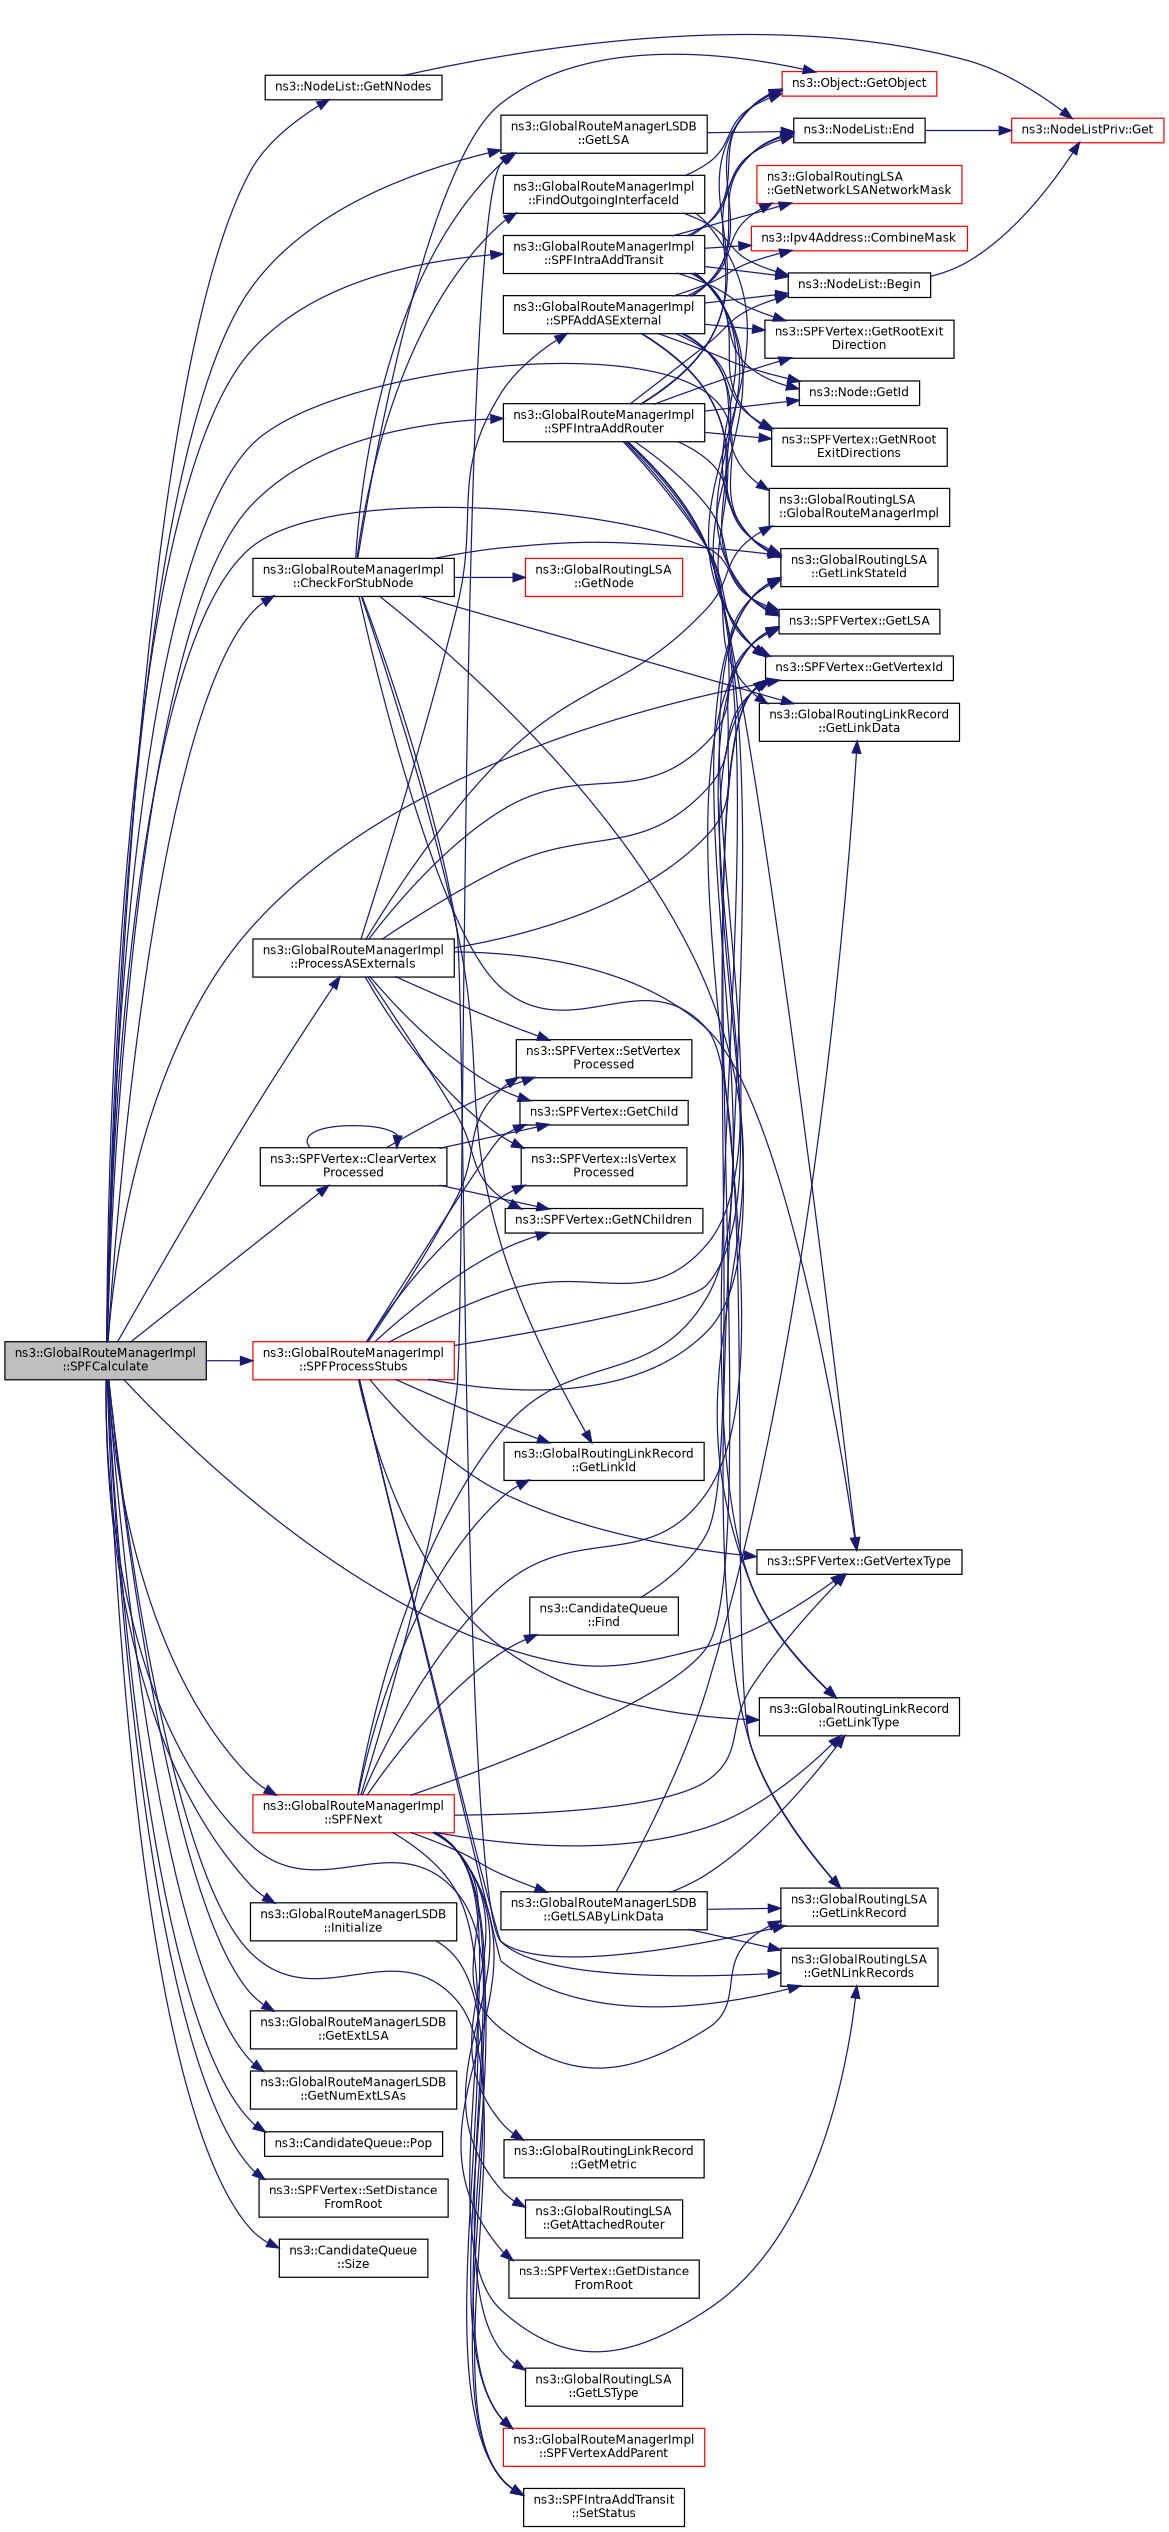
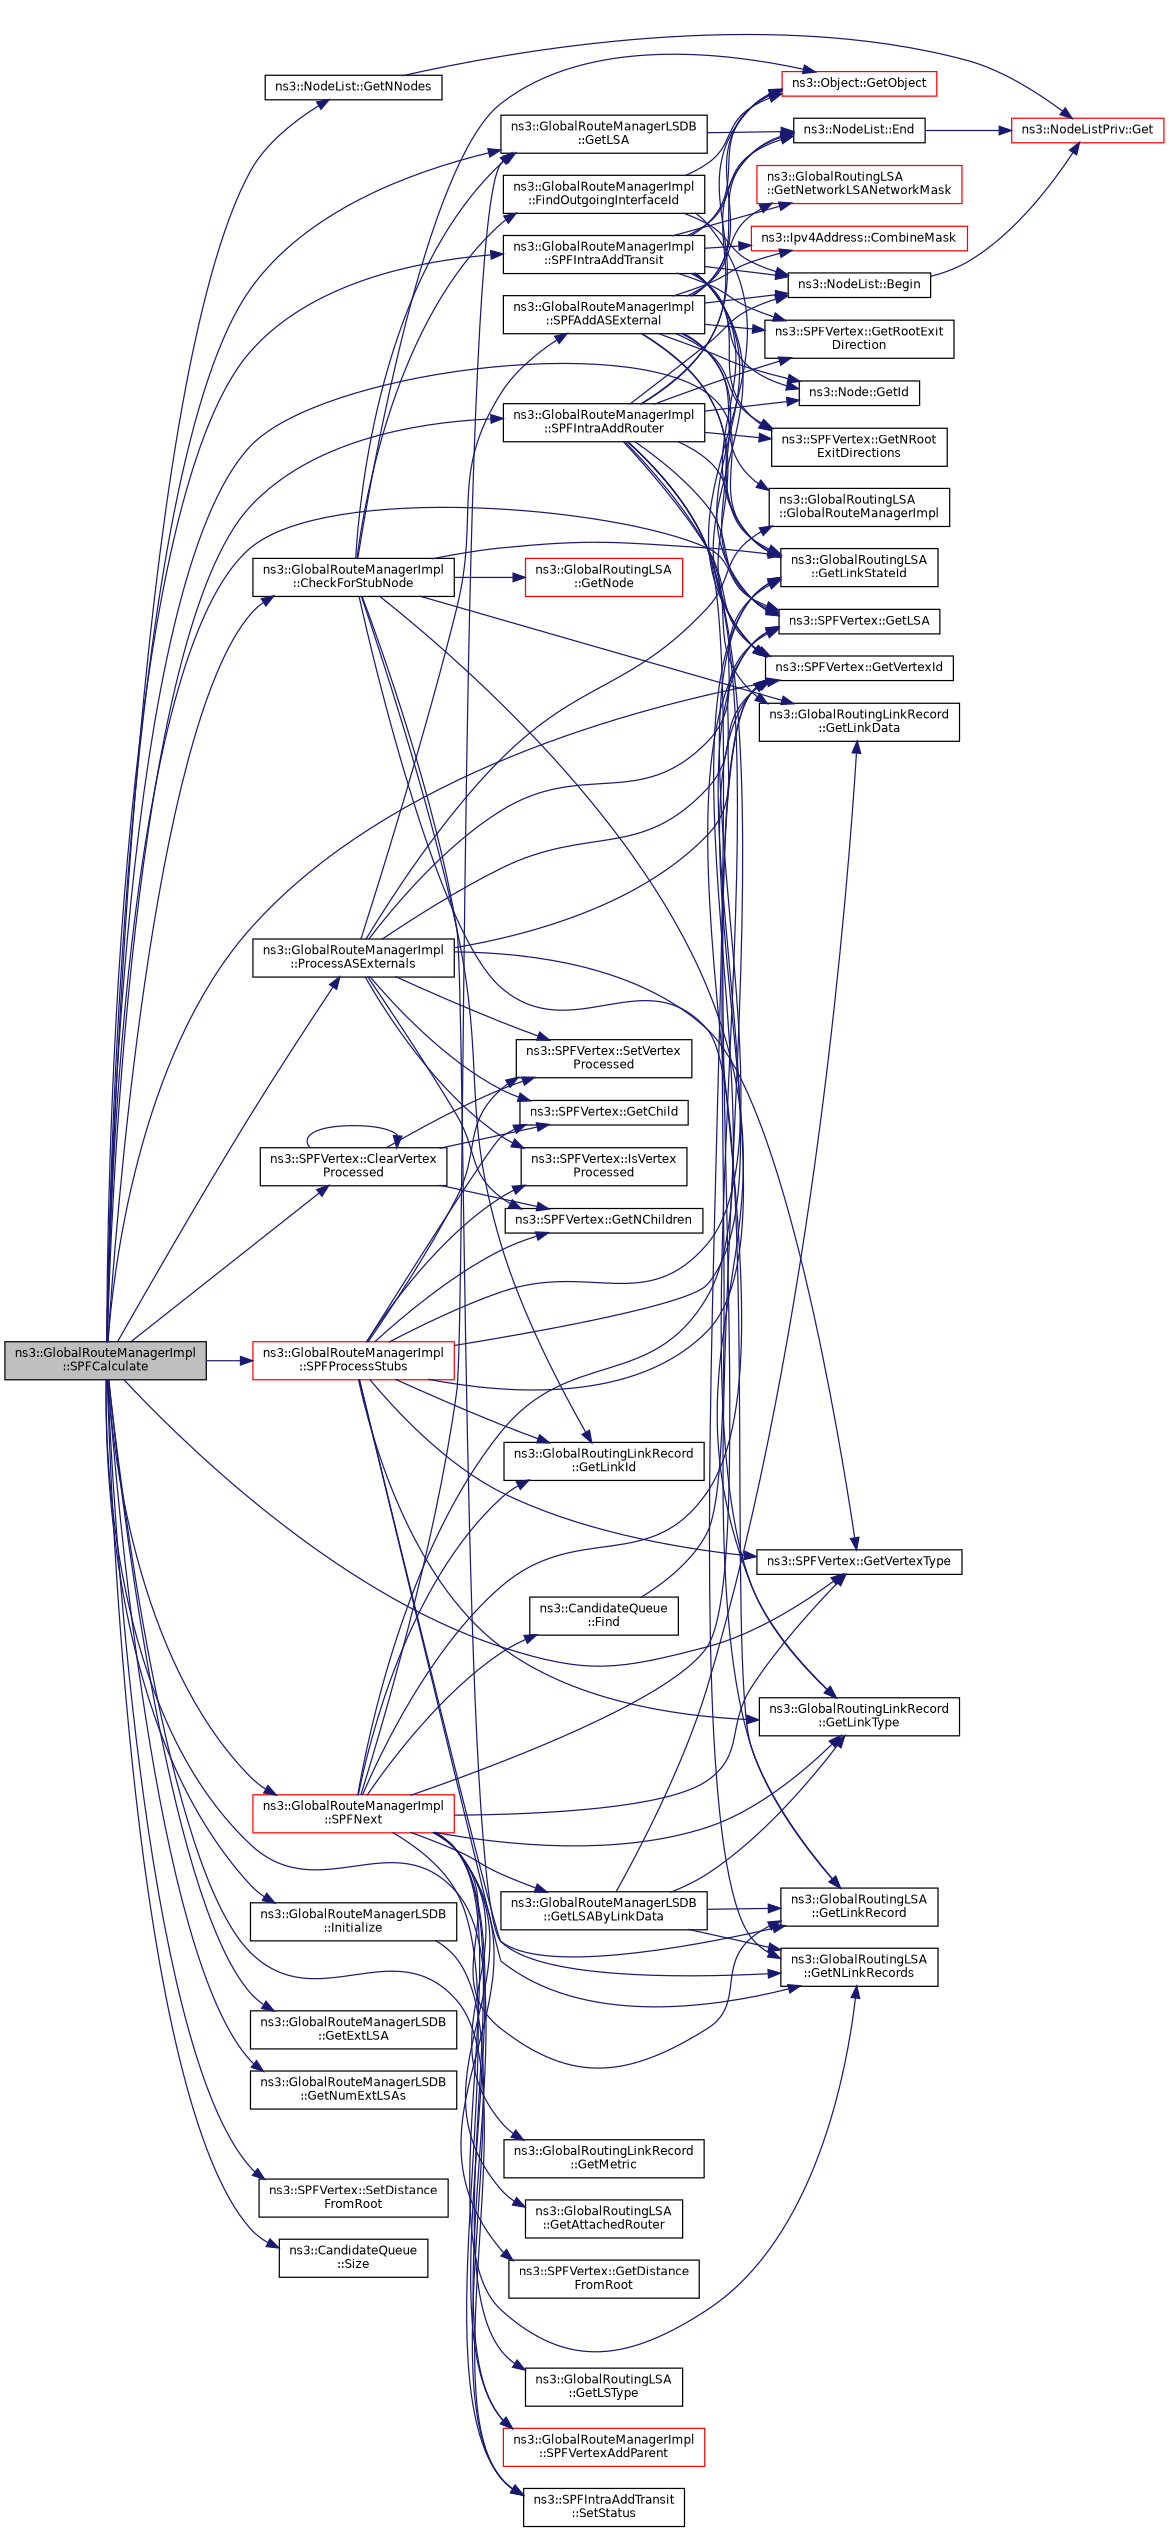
edge "ns3::GlobalRouteManagerImpl ::SPFIntraAddRouter" -> "ns3::SPFVertex::GetVertexType": now "ns3::GlobalRouteManagerImpl ::SPFIntraAddRouter" -> "ns3::GlobalRoutingLSA ::GetNLinkRecords"
node "ns3::CandidateQueue::Pop": removed
